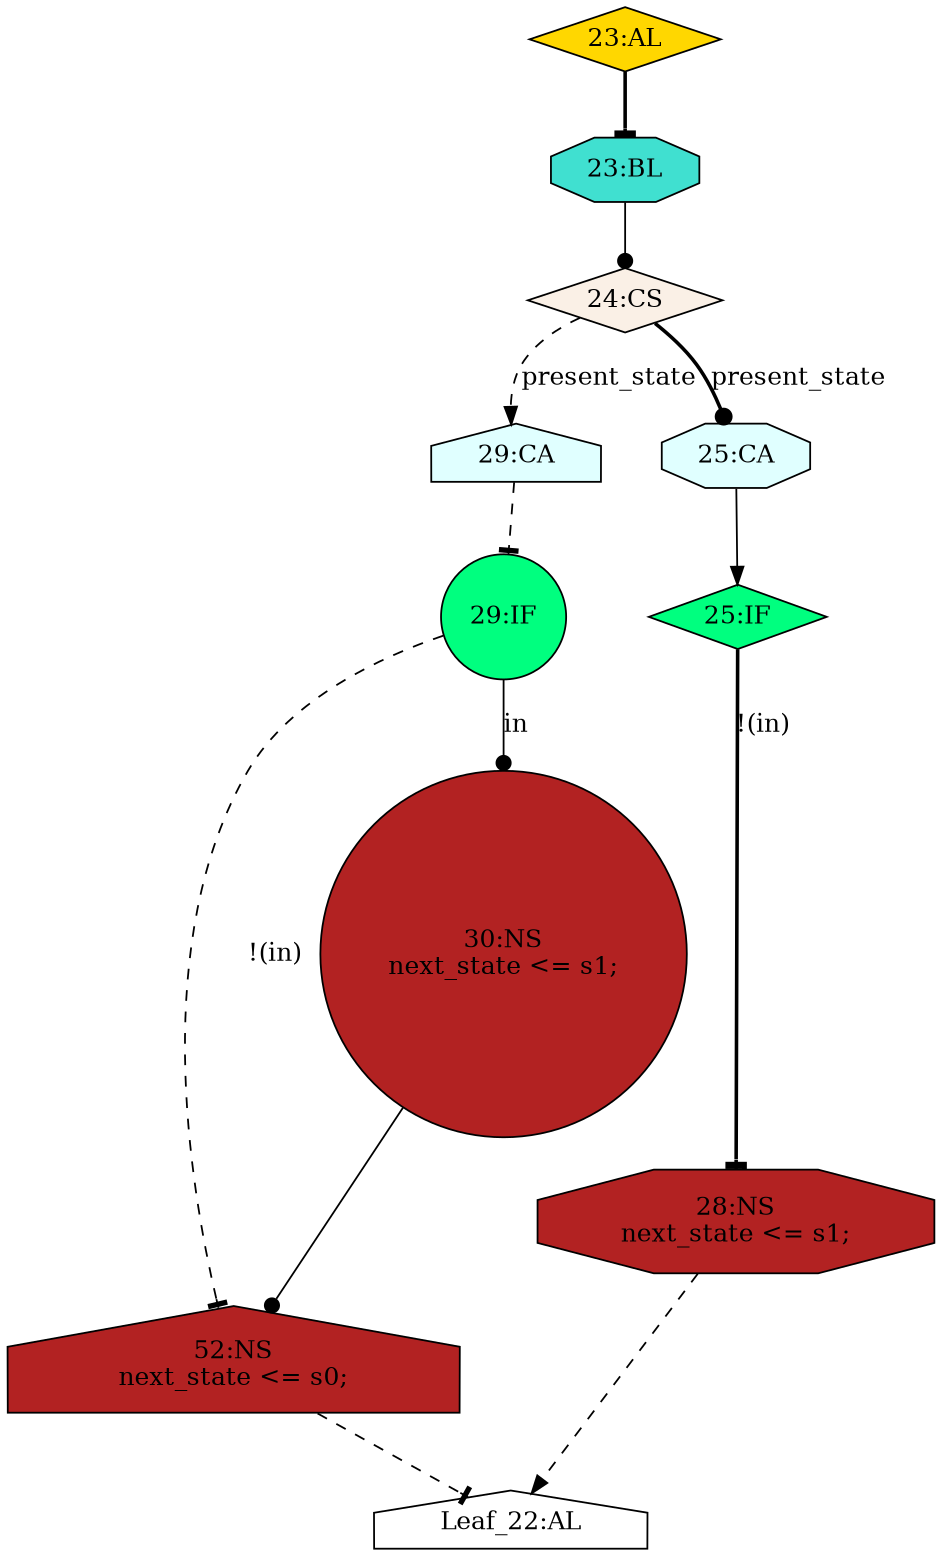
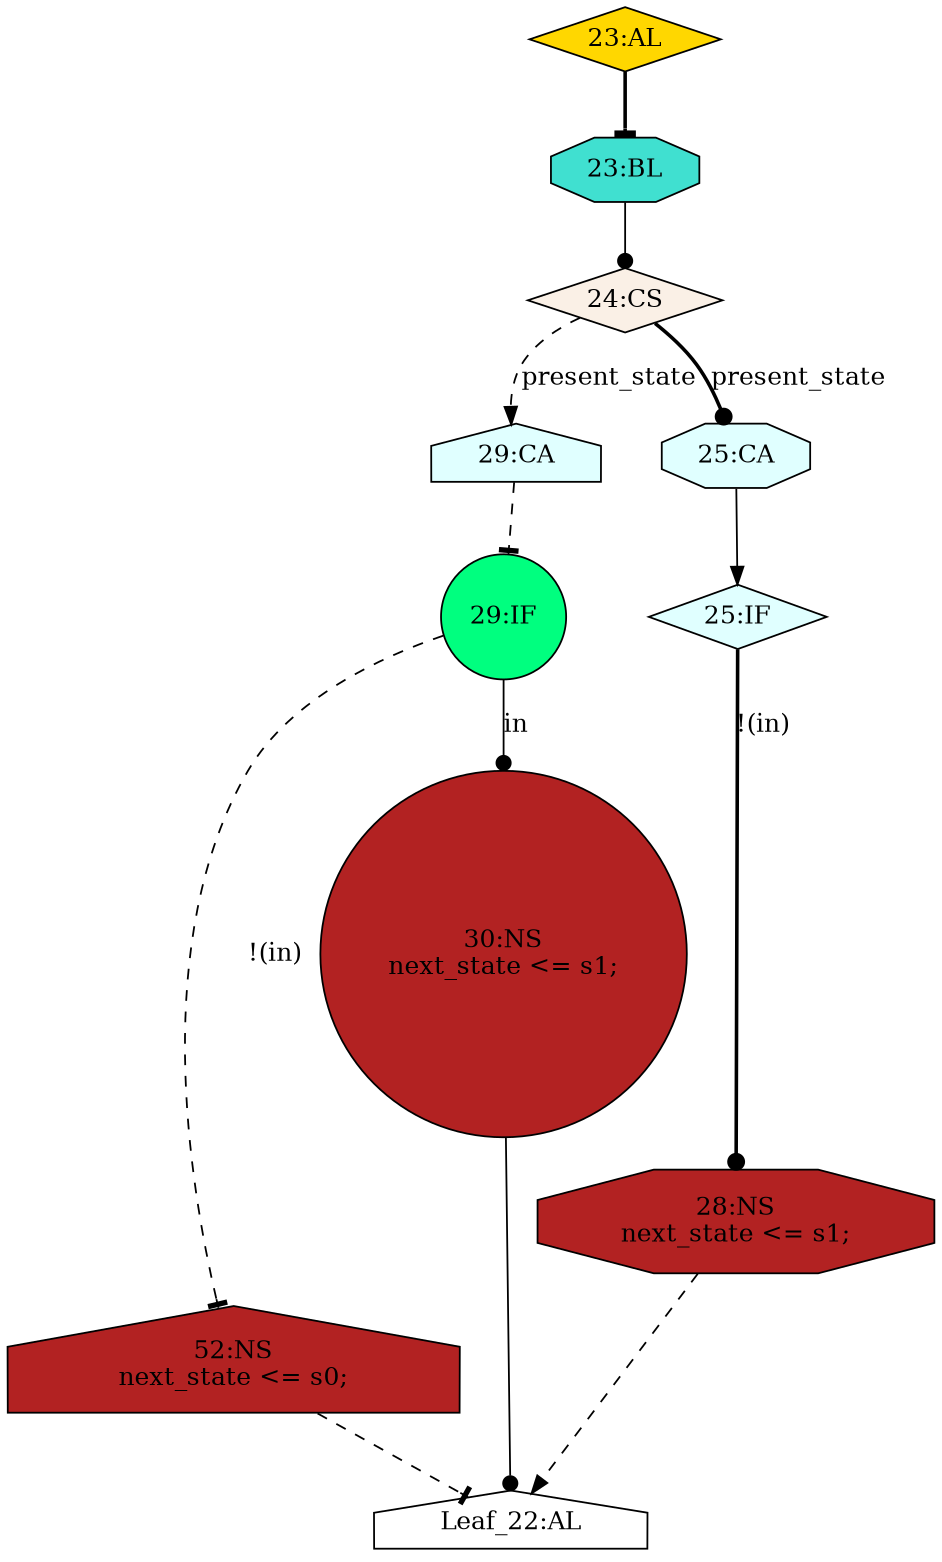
node "25:IF": fillcolor springgreen -> lightcyan
edge "25:IF" -> "28:NS next_state <= s1;": arrowhead tee -> dot
edge "30:NS next_state <= s1;" -> "52:NS next_state <= s0;": now "30:NS next_state <= s1;" -> "Leaf_22:AL"
